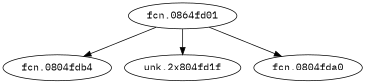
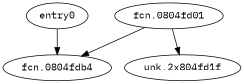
node "entry0": added
node "fcn.0864fd01": label "fcn.0864fd01" -> "fcn.0804fd01"
node "fcn.0804fda0": removed
